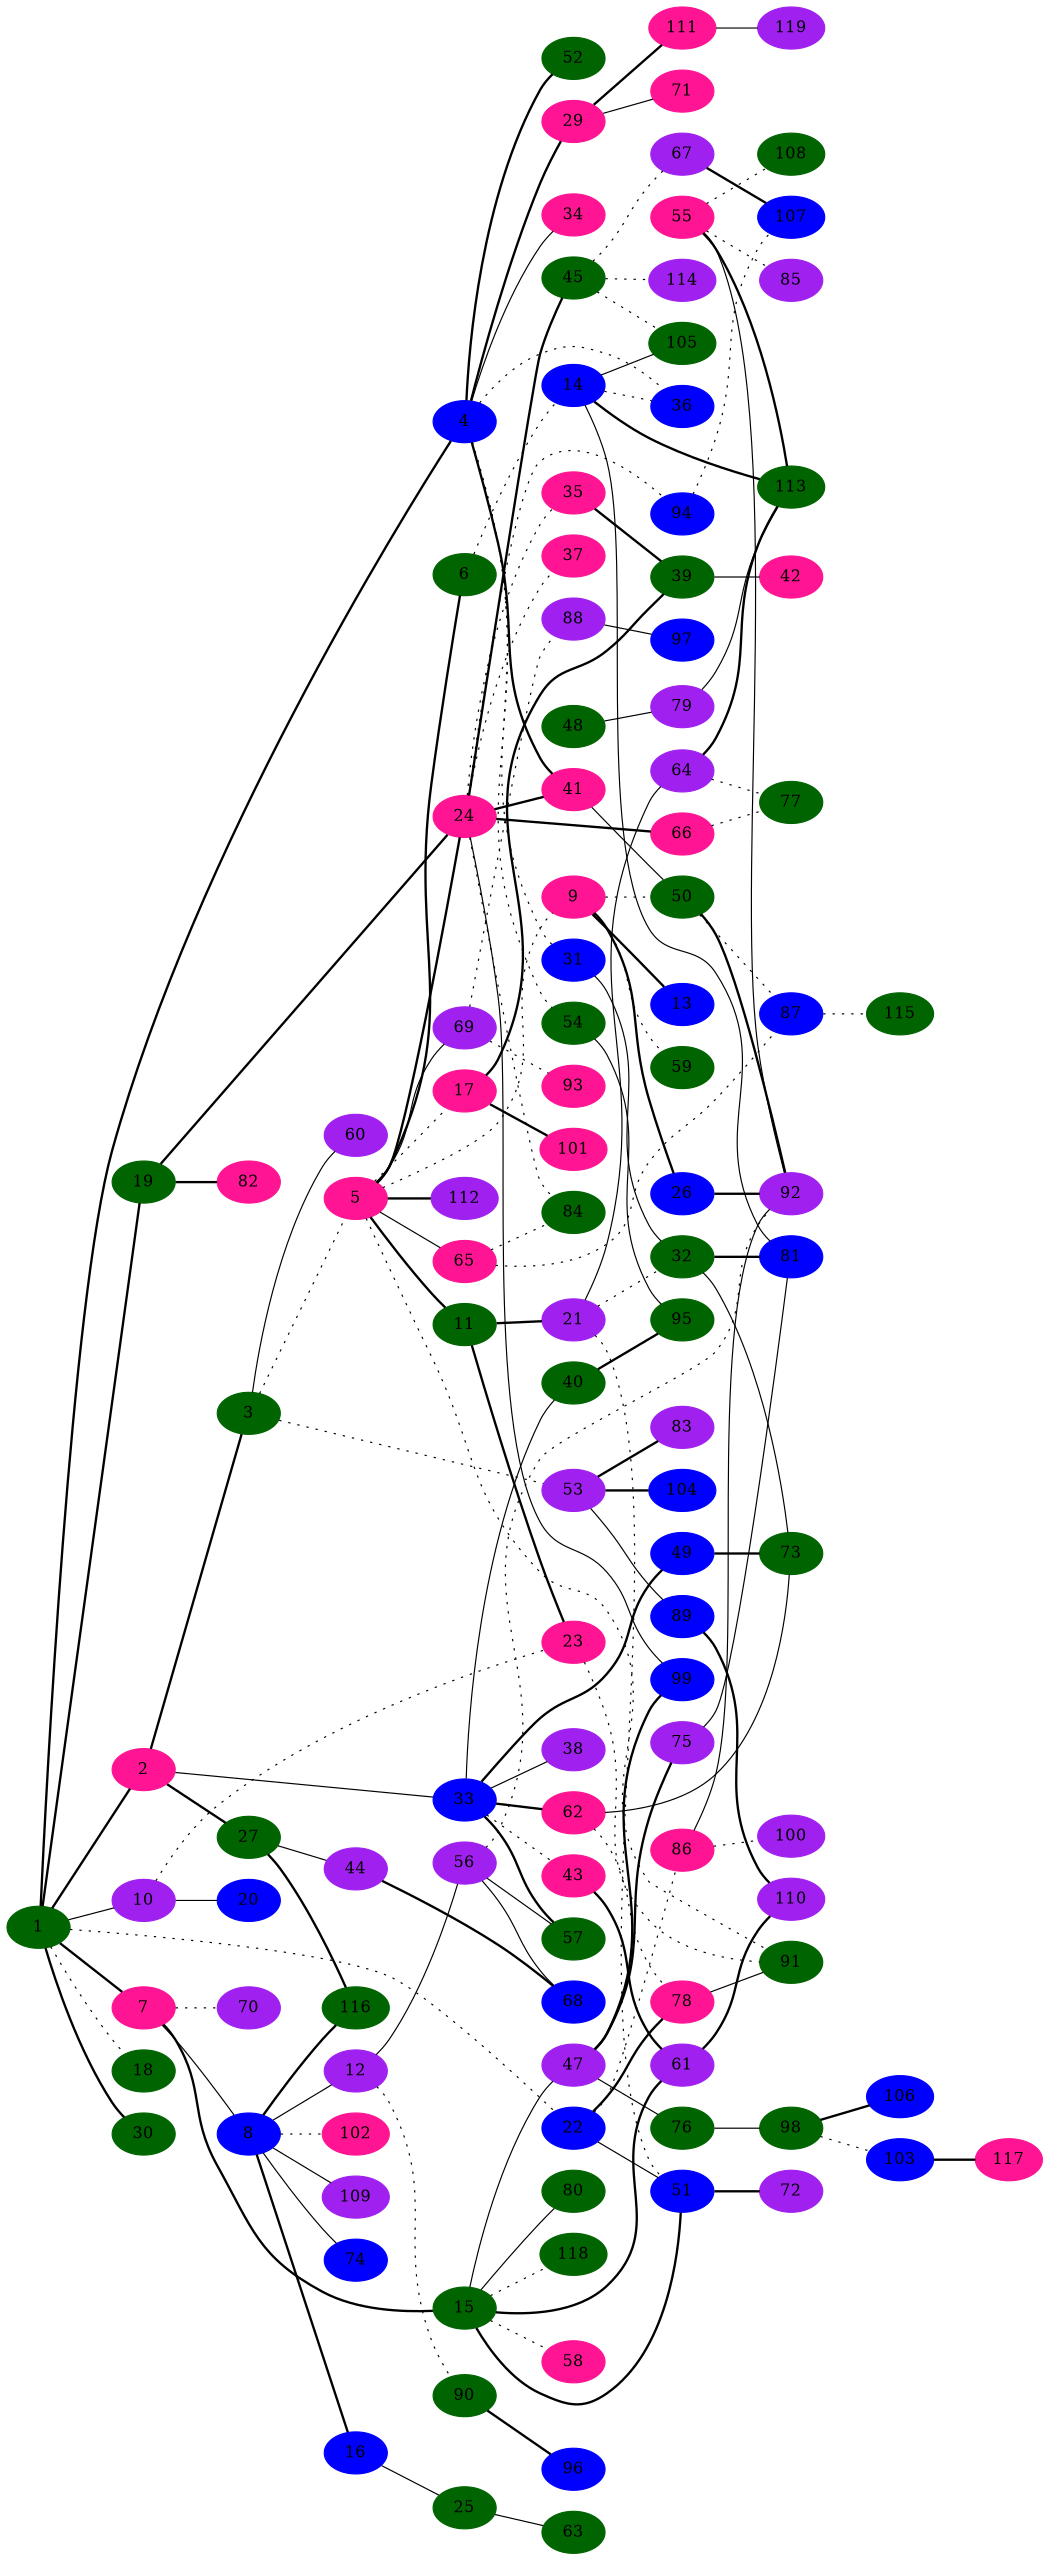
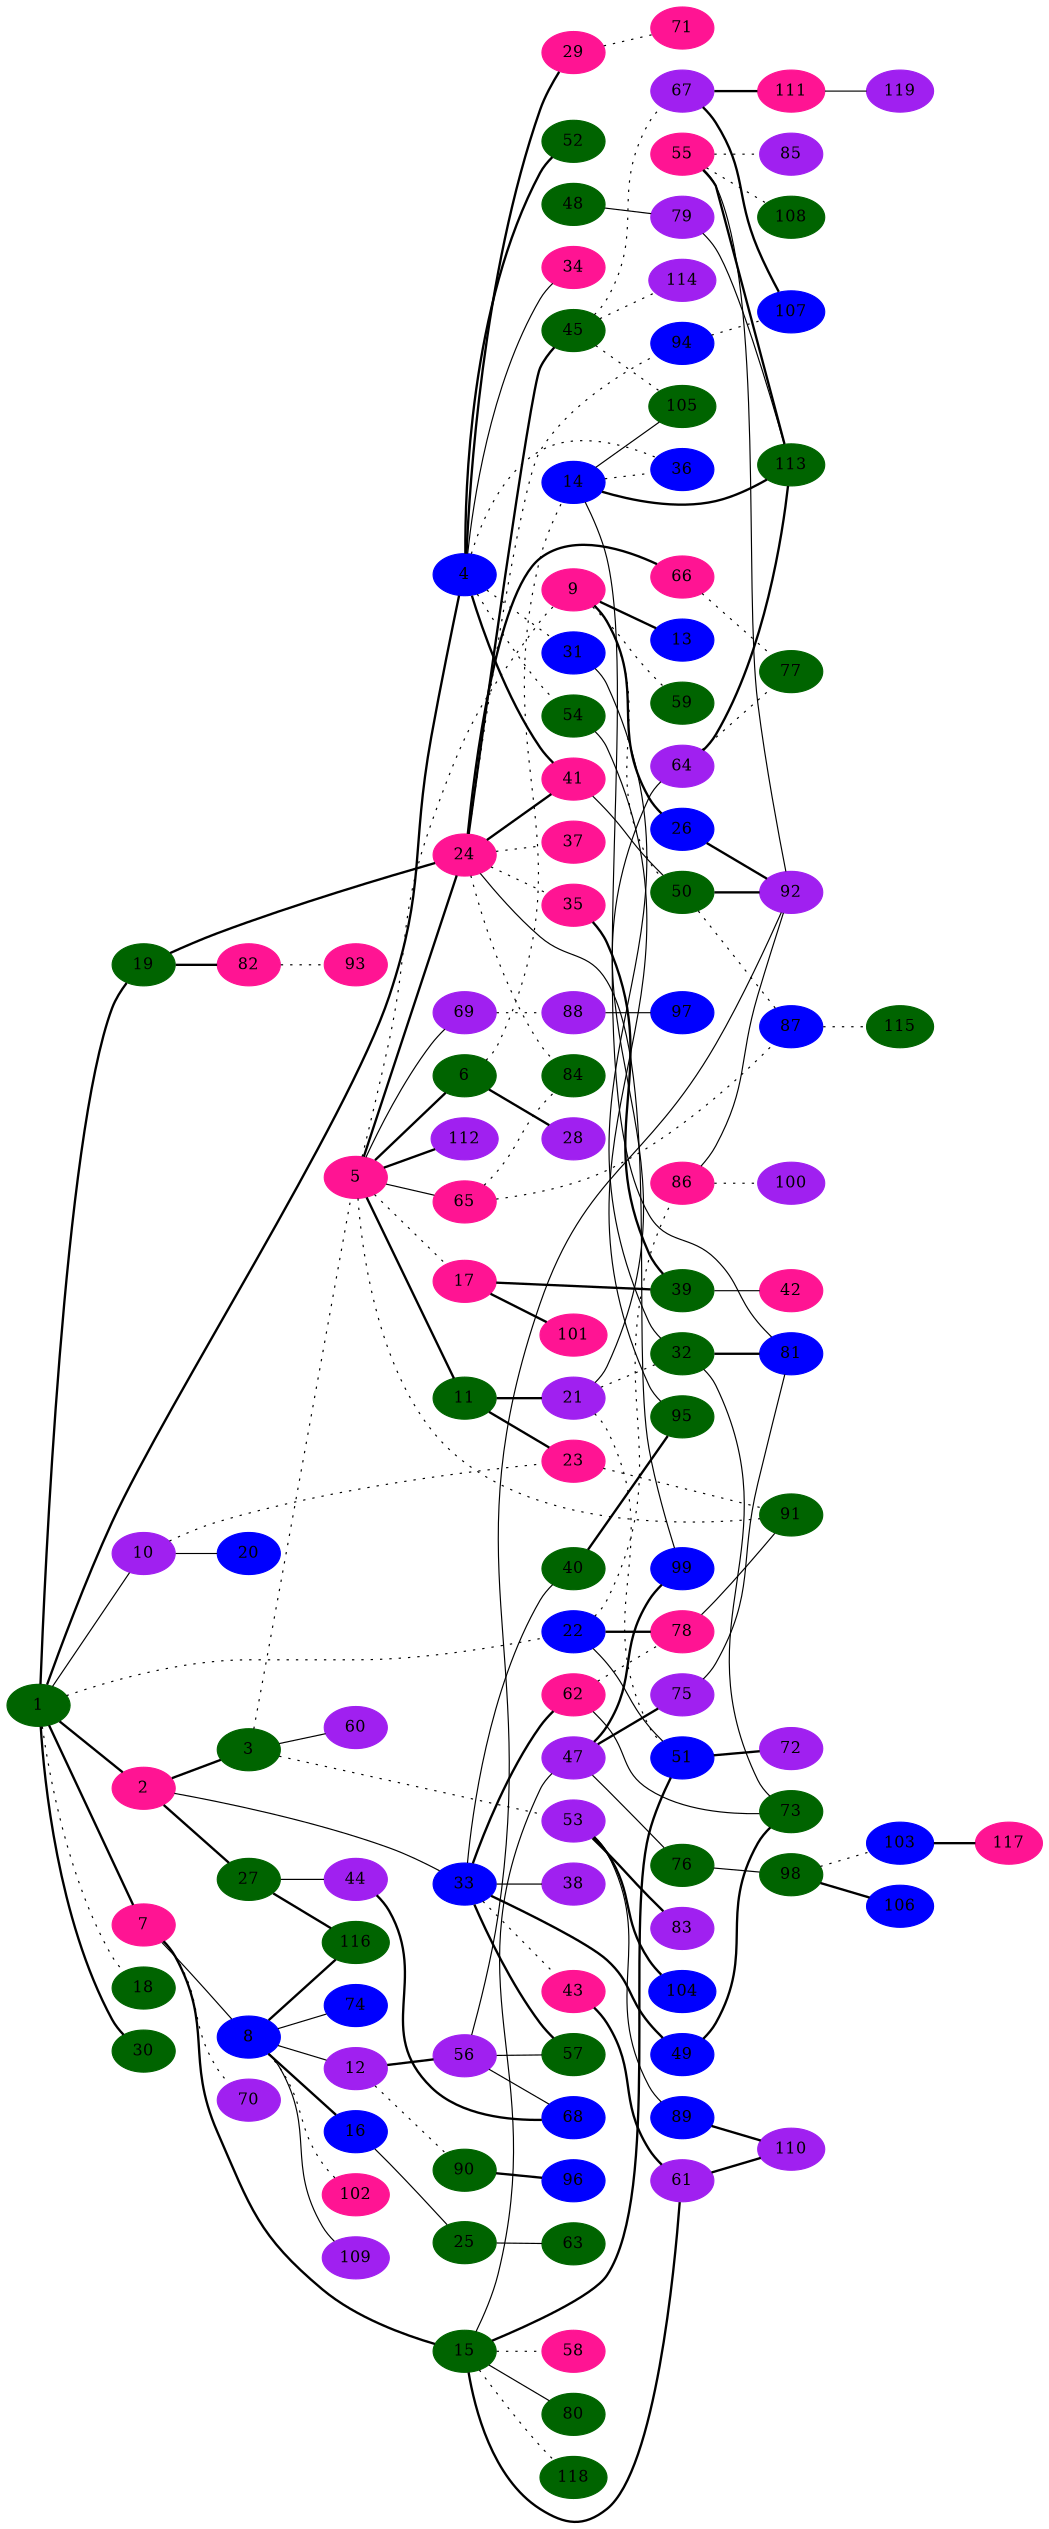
edge "111" -- "29": now "111" -- "67"
edge "71" -- "29": style solid -> dotted
edge "69" -- "93": now "82" -- "93"
node "28": added
edge "92" -- "56": style dotted -> solid
edge "56" -- "12": style solid -> bold
